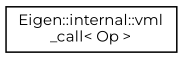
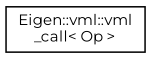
node "Eigen::internal::vml _call< Op >": label "Eigen::internal::vml _call< Op >" -> "Eigen::vml::vml _call< Op >"
